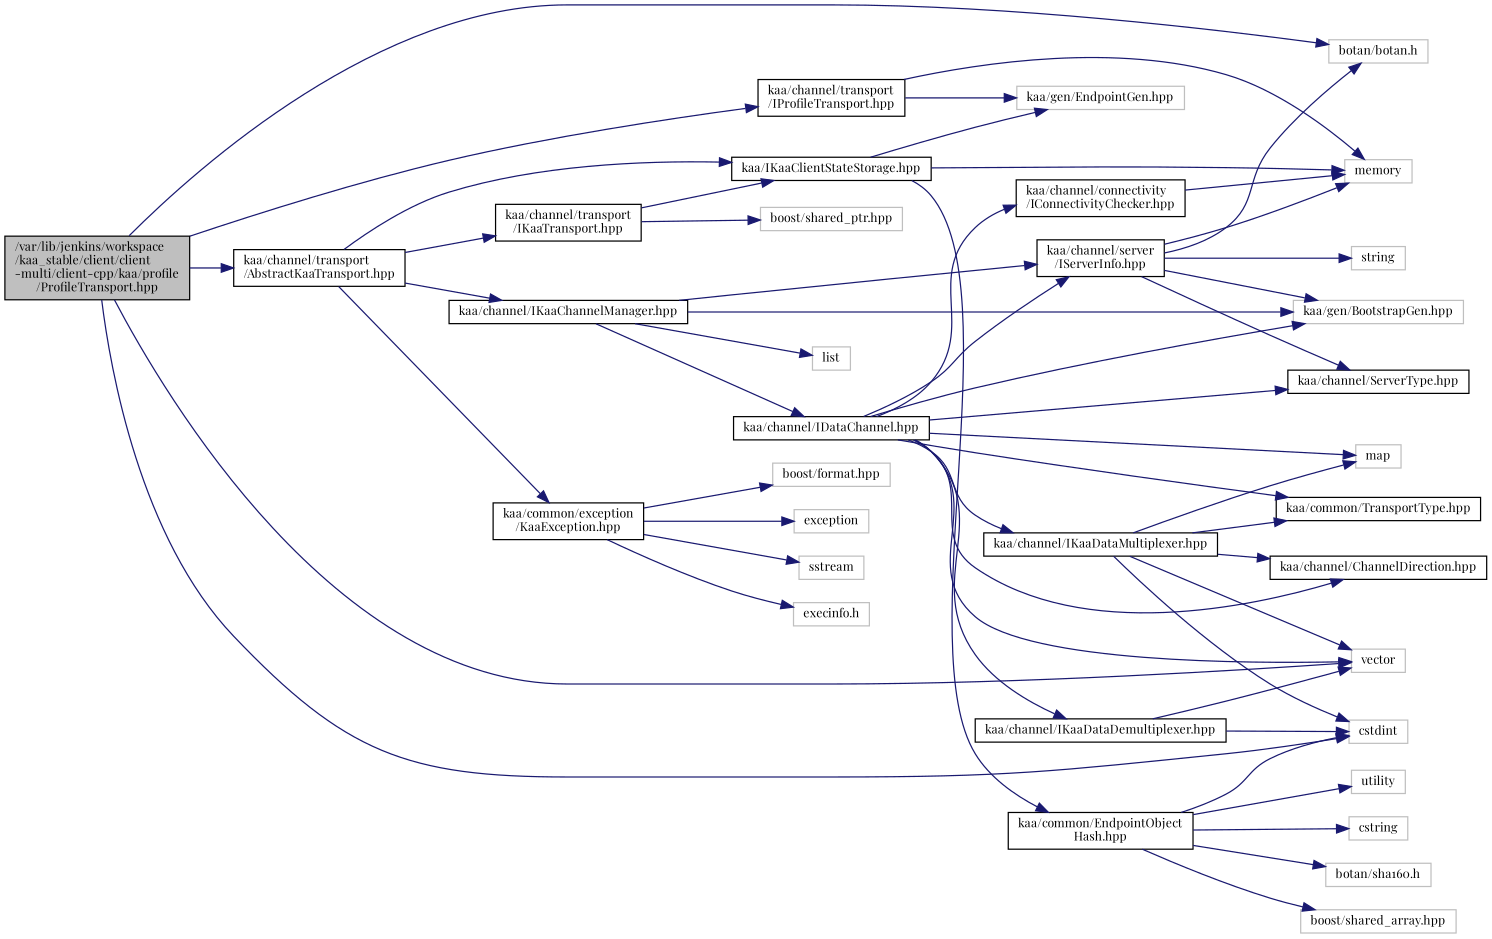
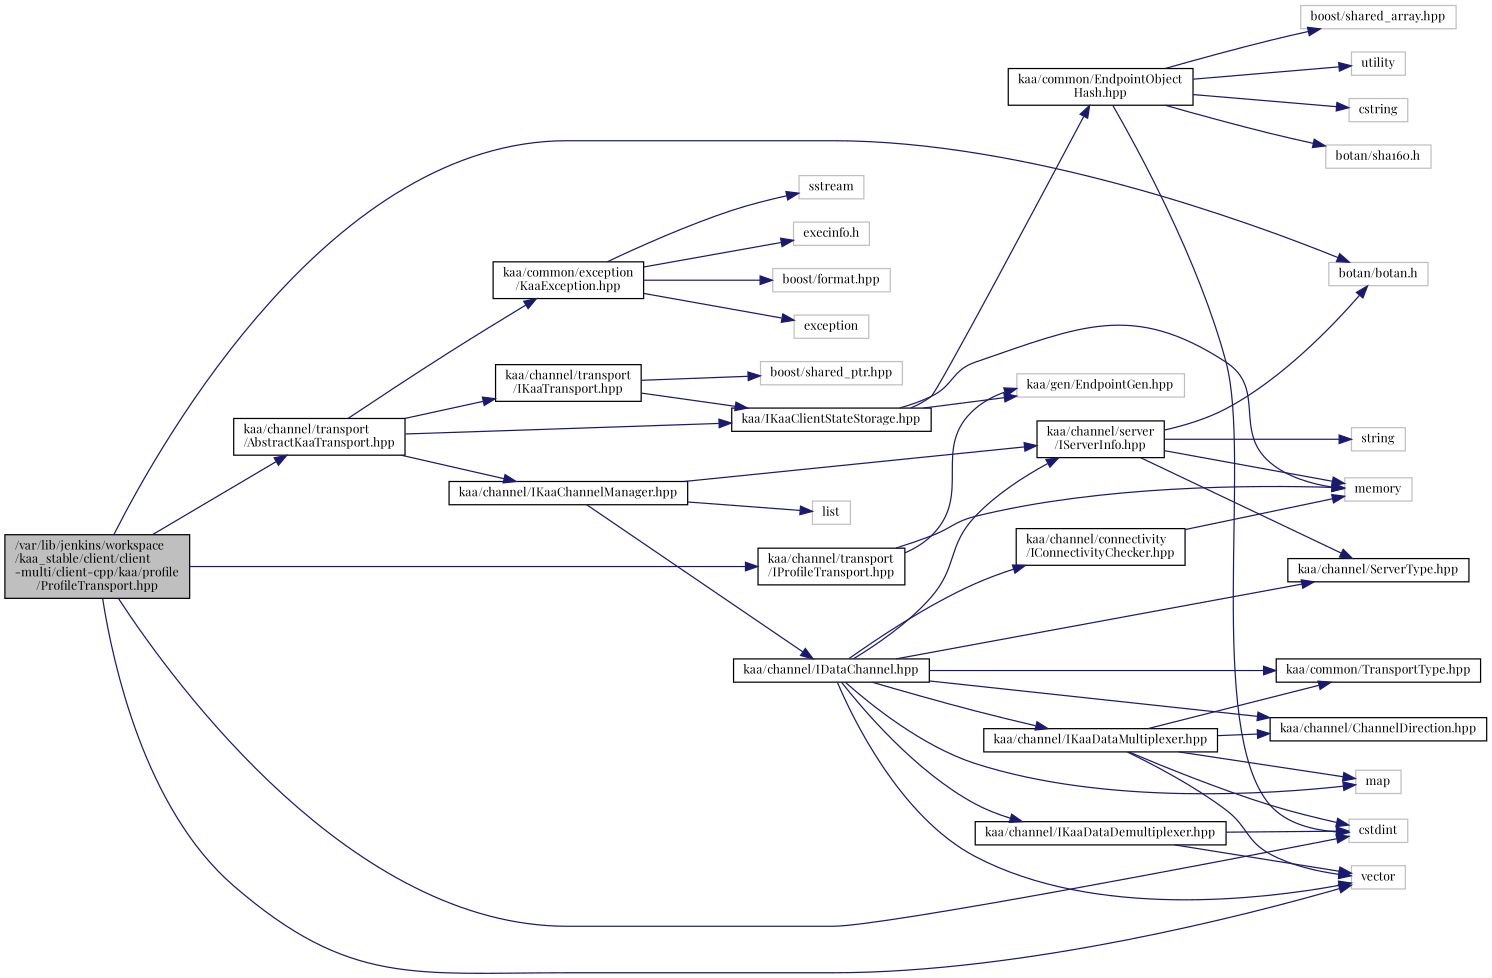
node "kaa/gen/BootstrapGen.hpp": removed
